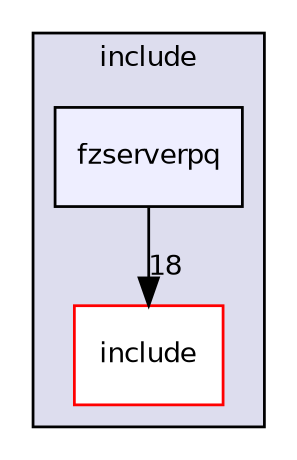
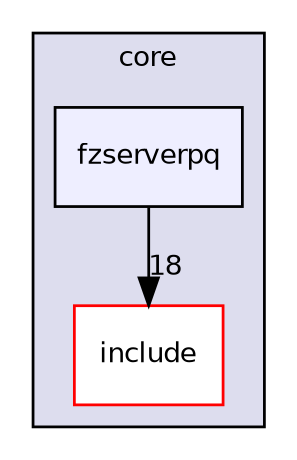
cluster "include": label "include" -> "core"
